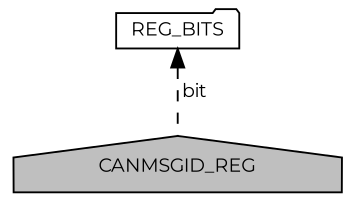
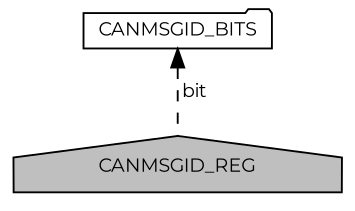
node "REG_BITS": label "REG_BITS" -> "CANMSGID_BITS"
